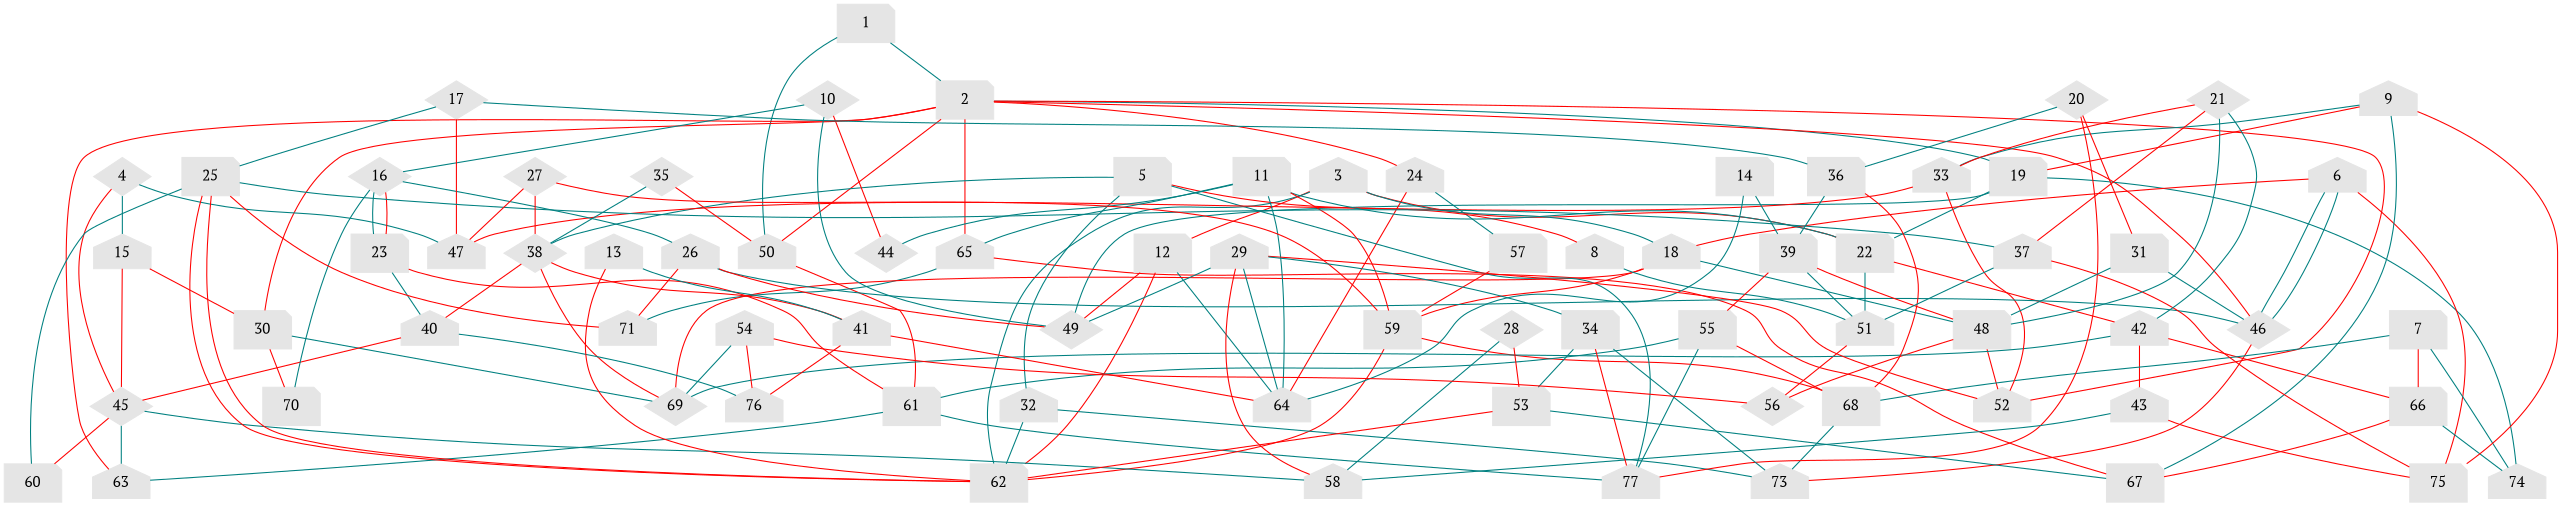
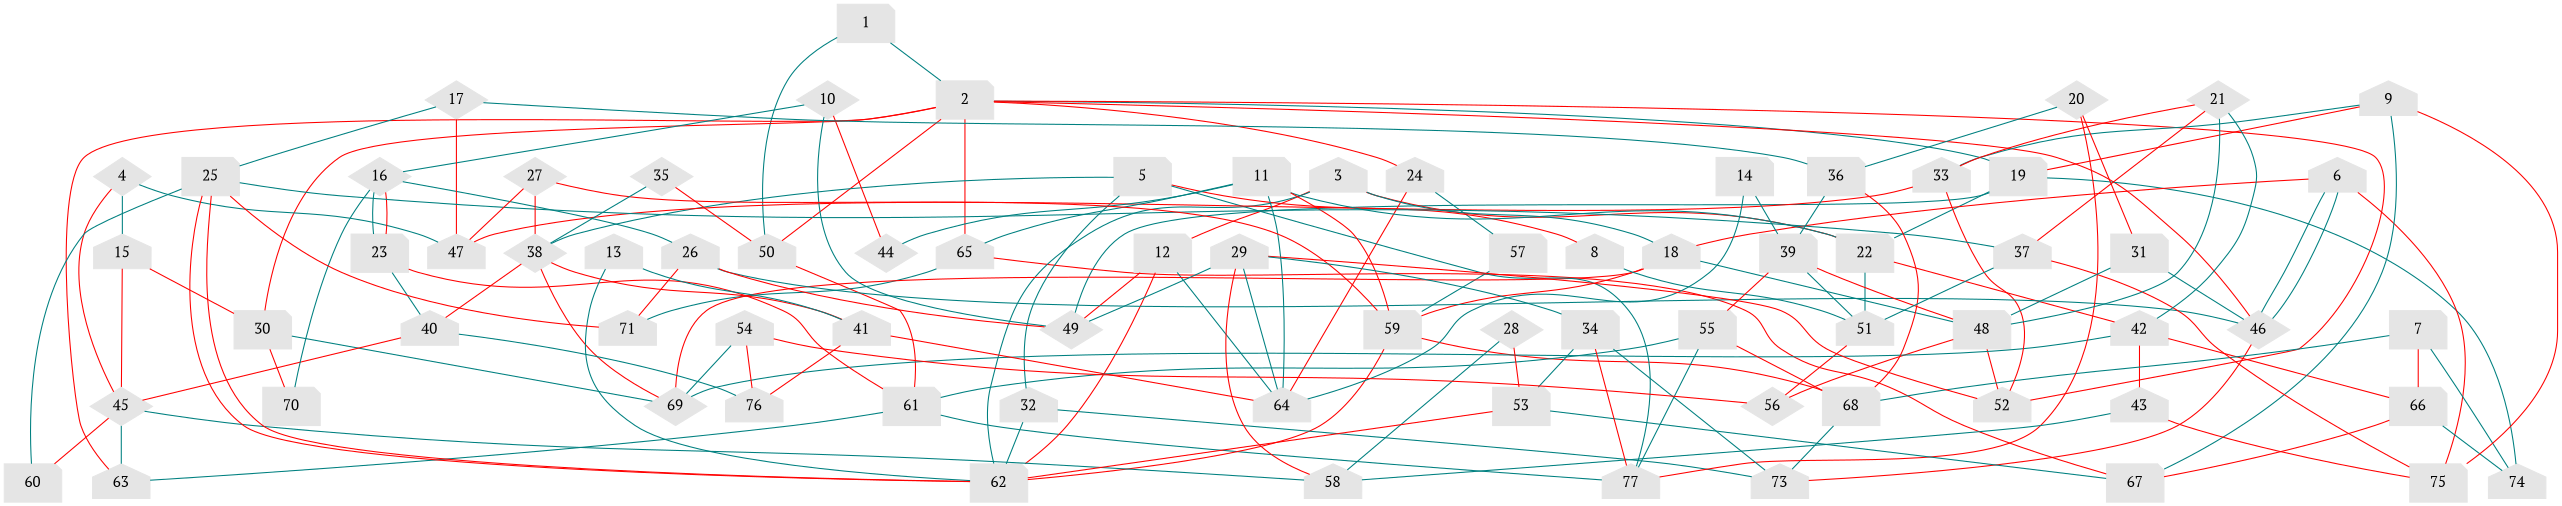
edge "57" -- "59": color red -> teal
edge "13" -- "62": color red -> teal
